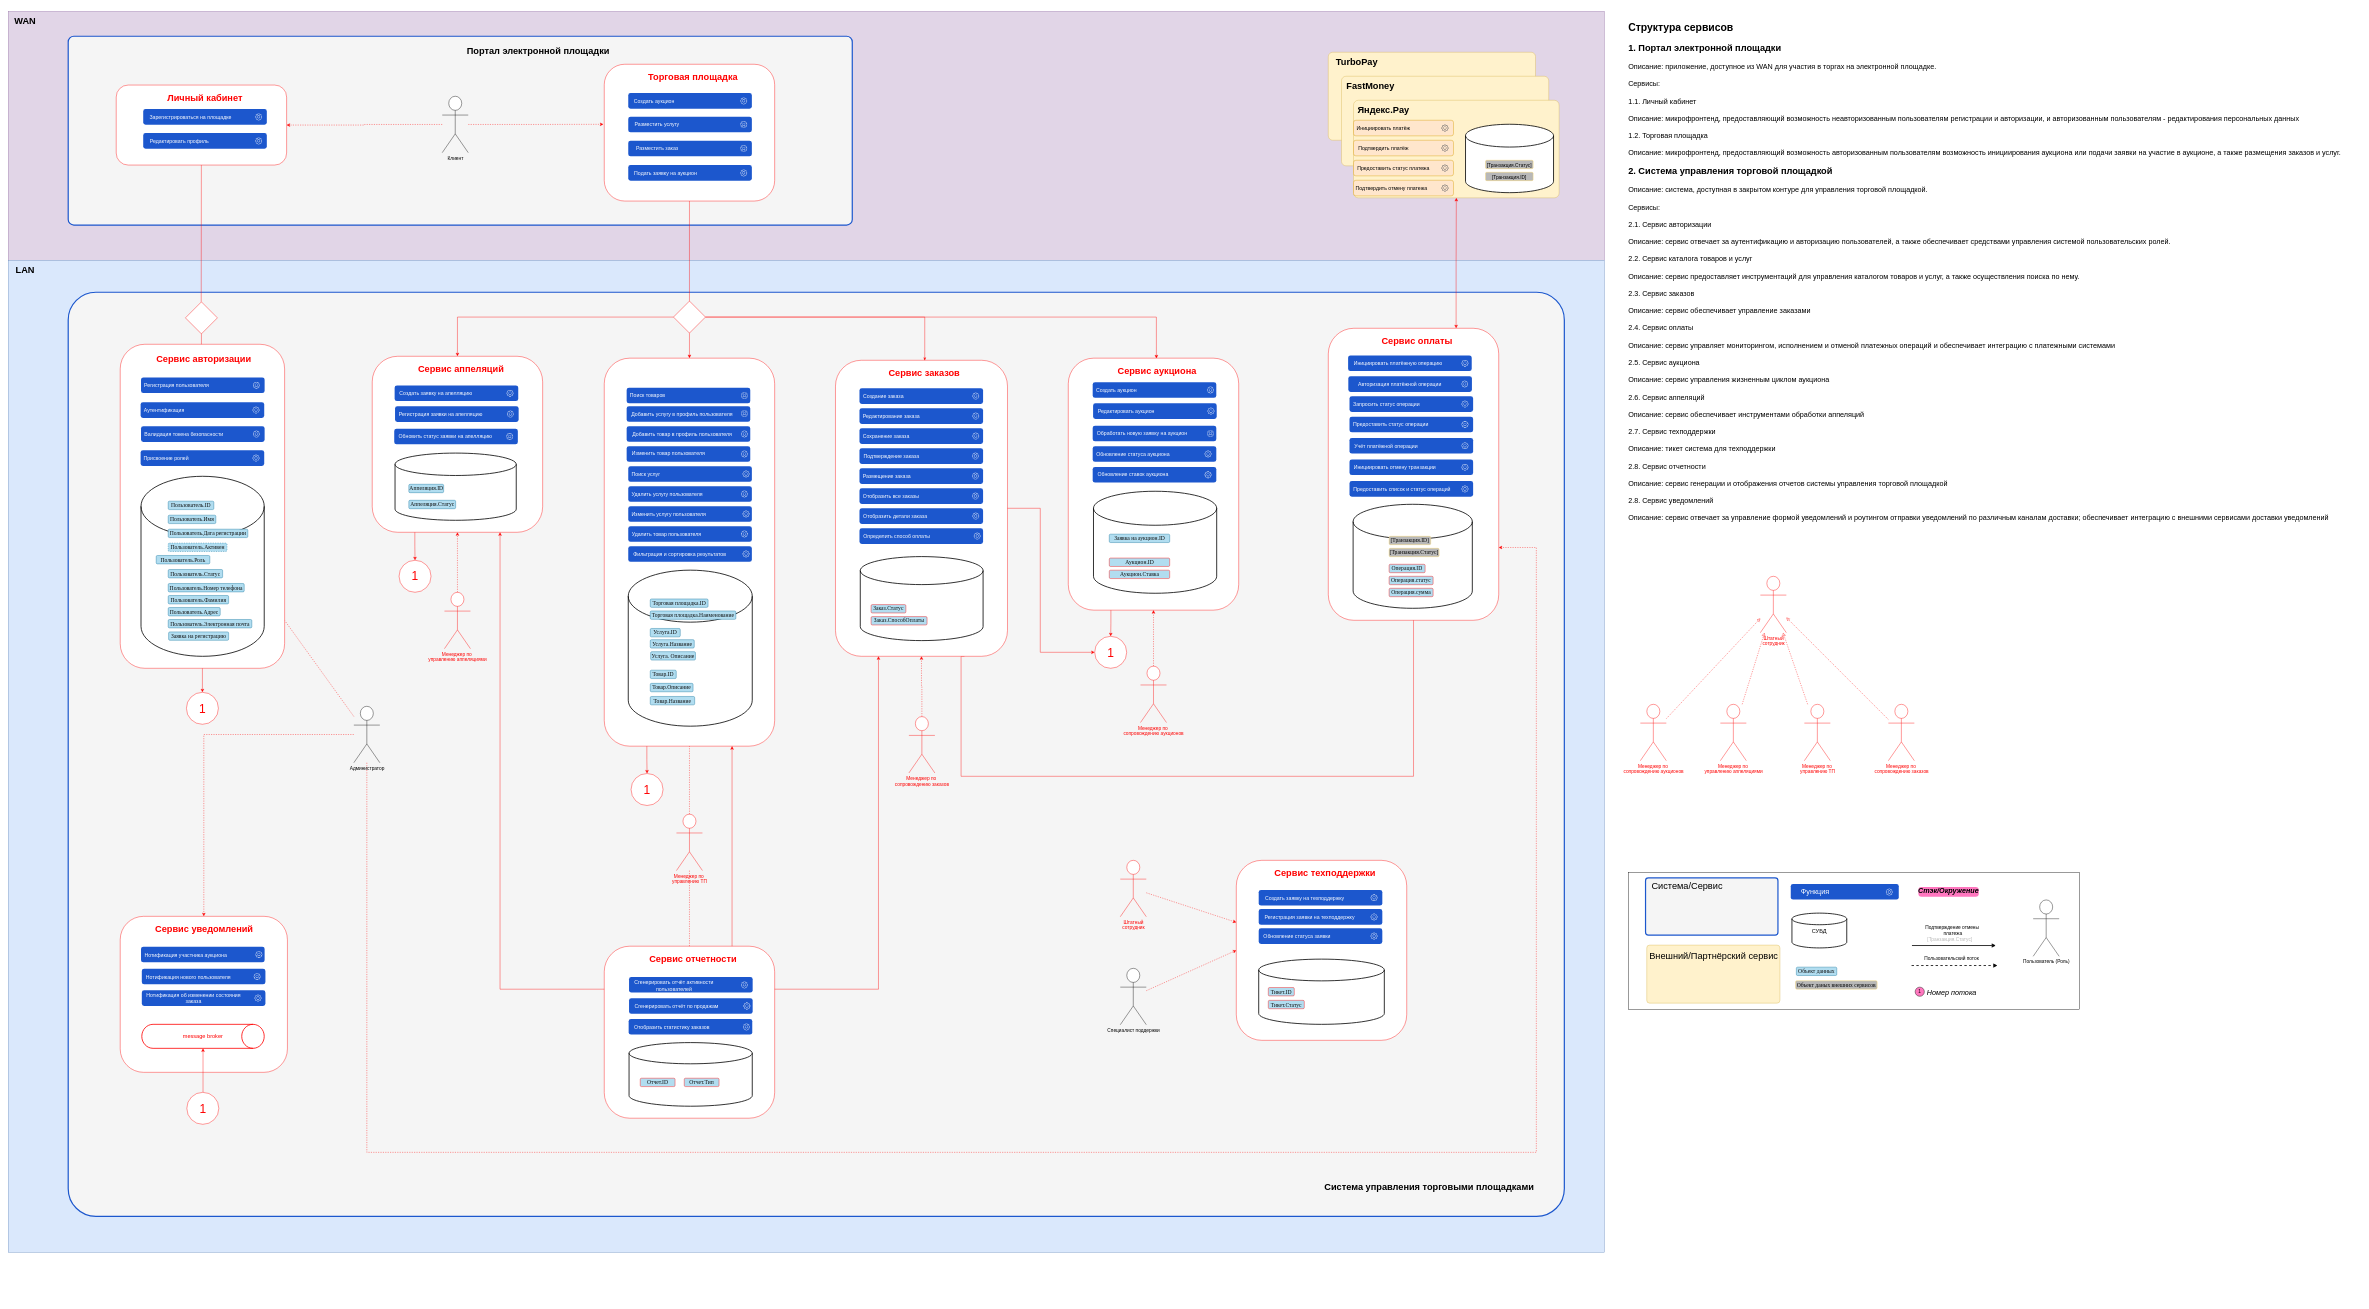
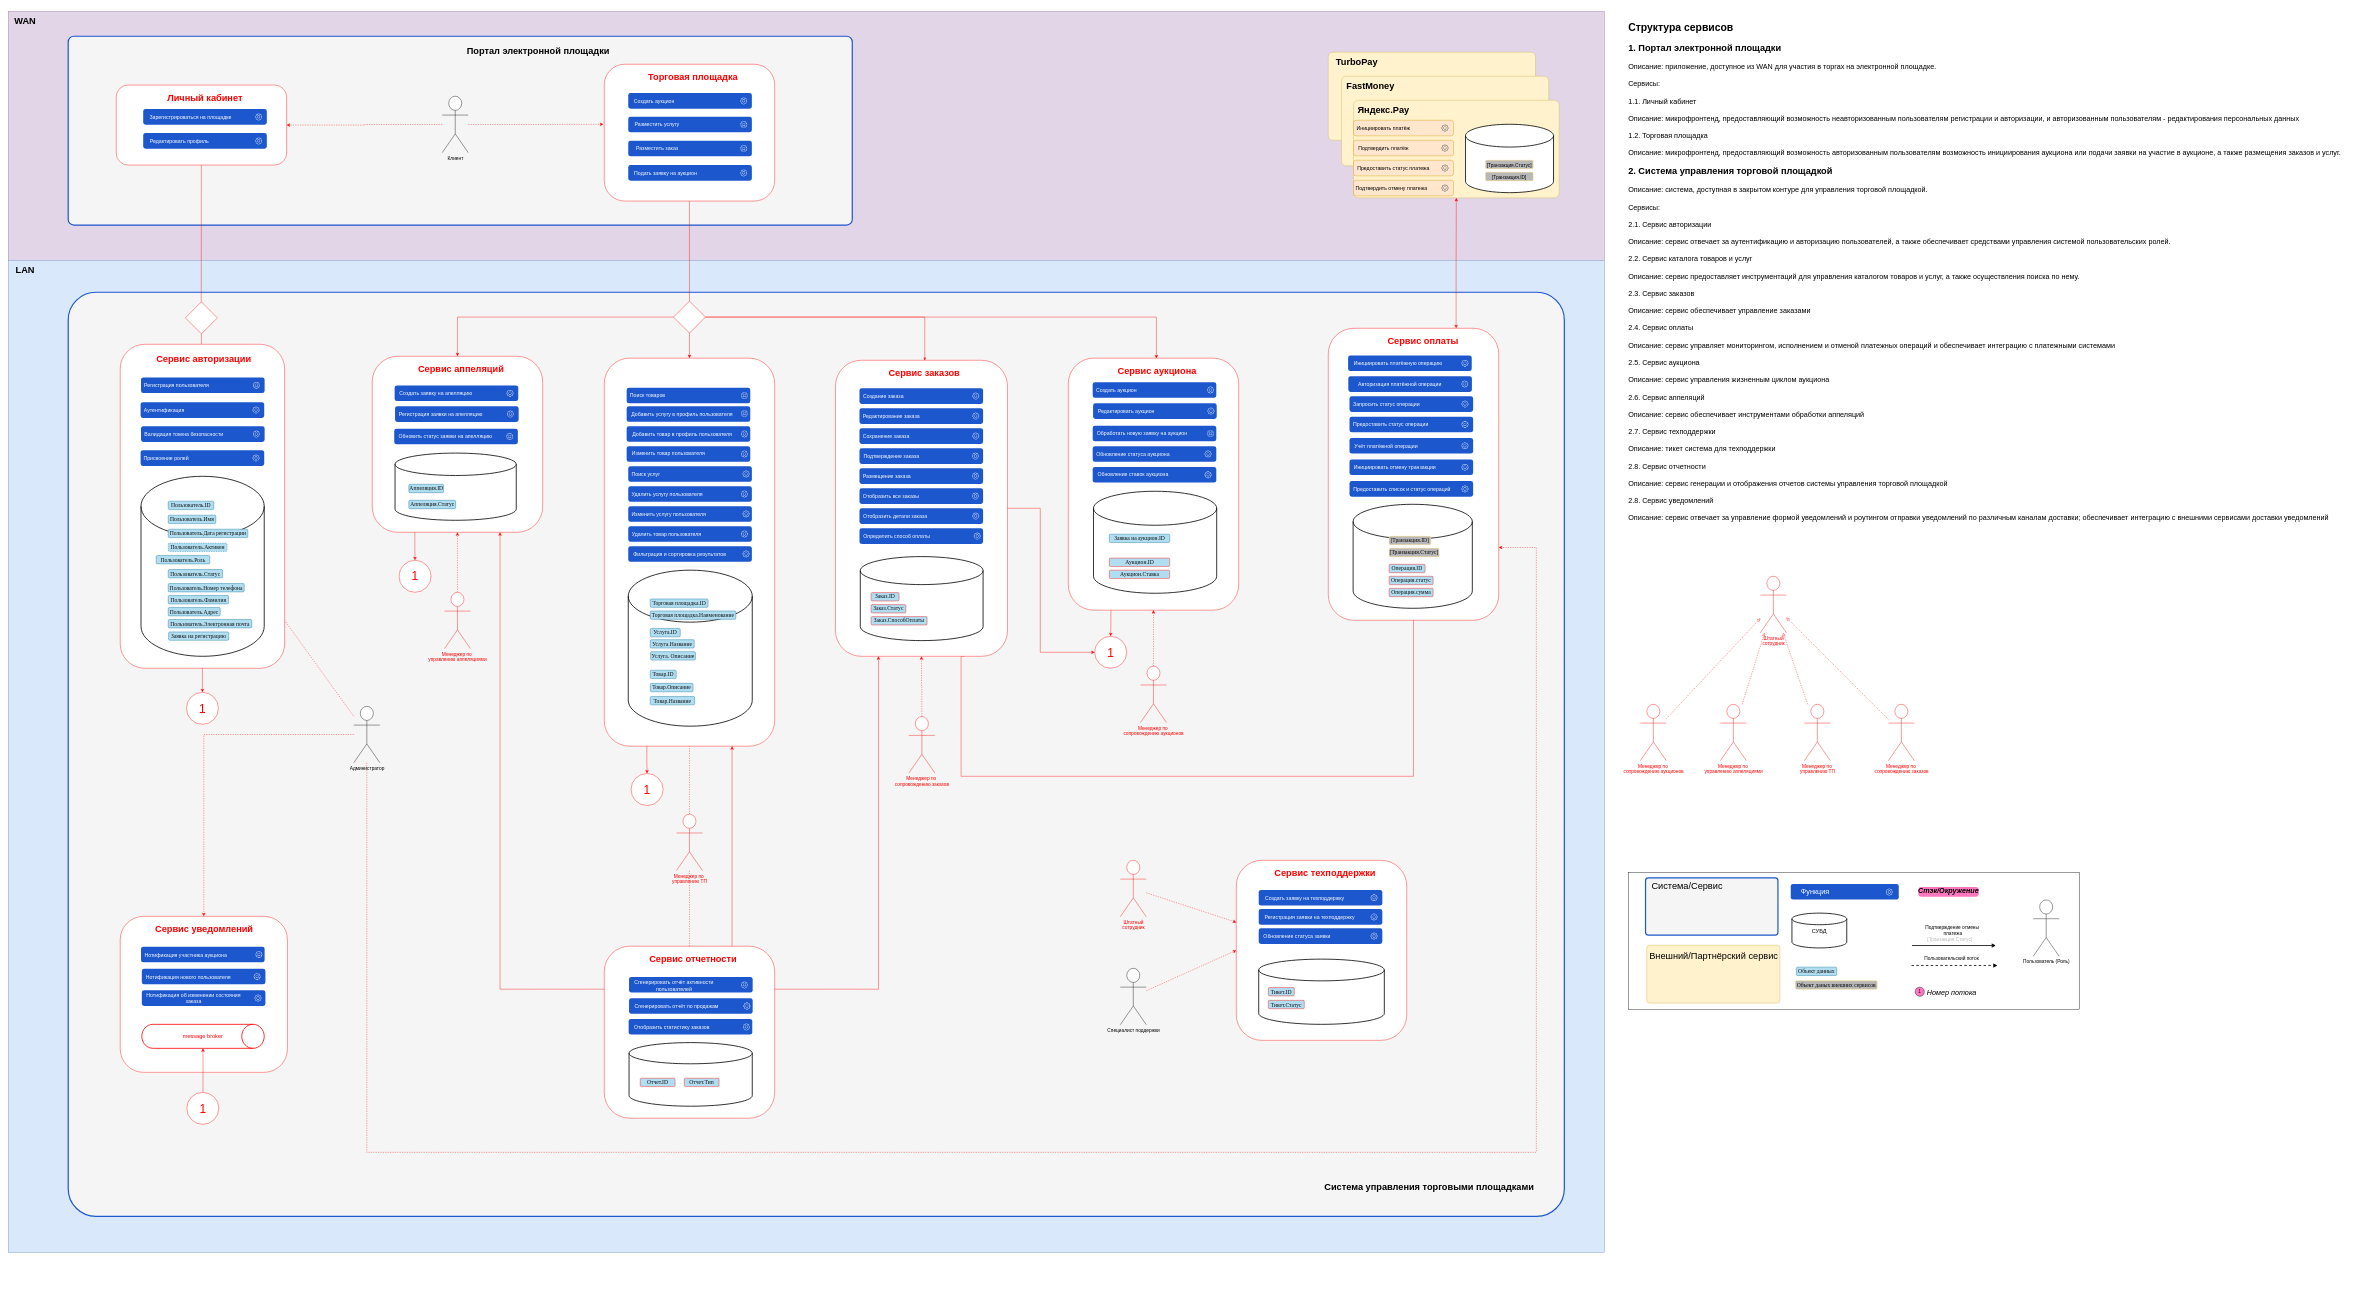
node "Сервис оплаты": moved (1417, 341) -> (1423, 341)
node "Заказ.ID": added
